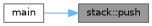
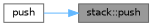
node "main": label "main" -> "push"
